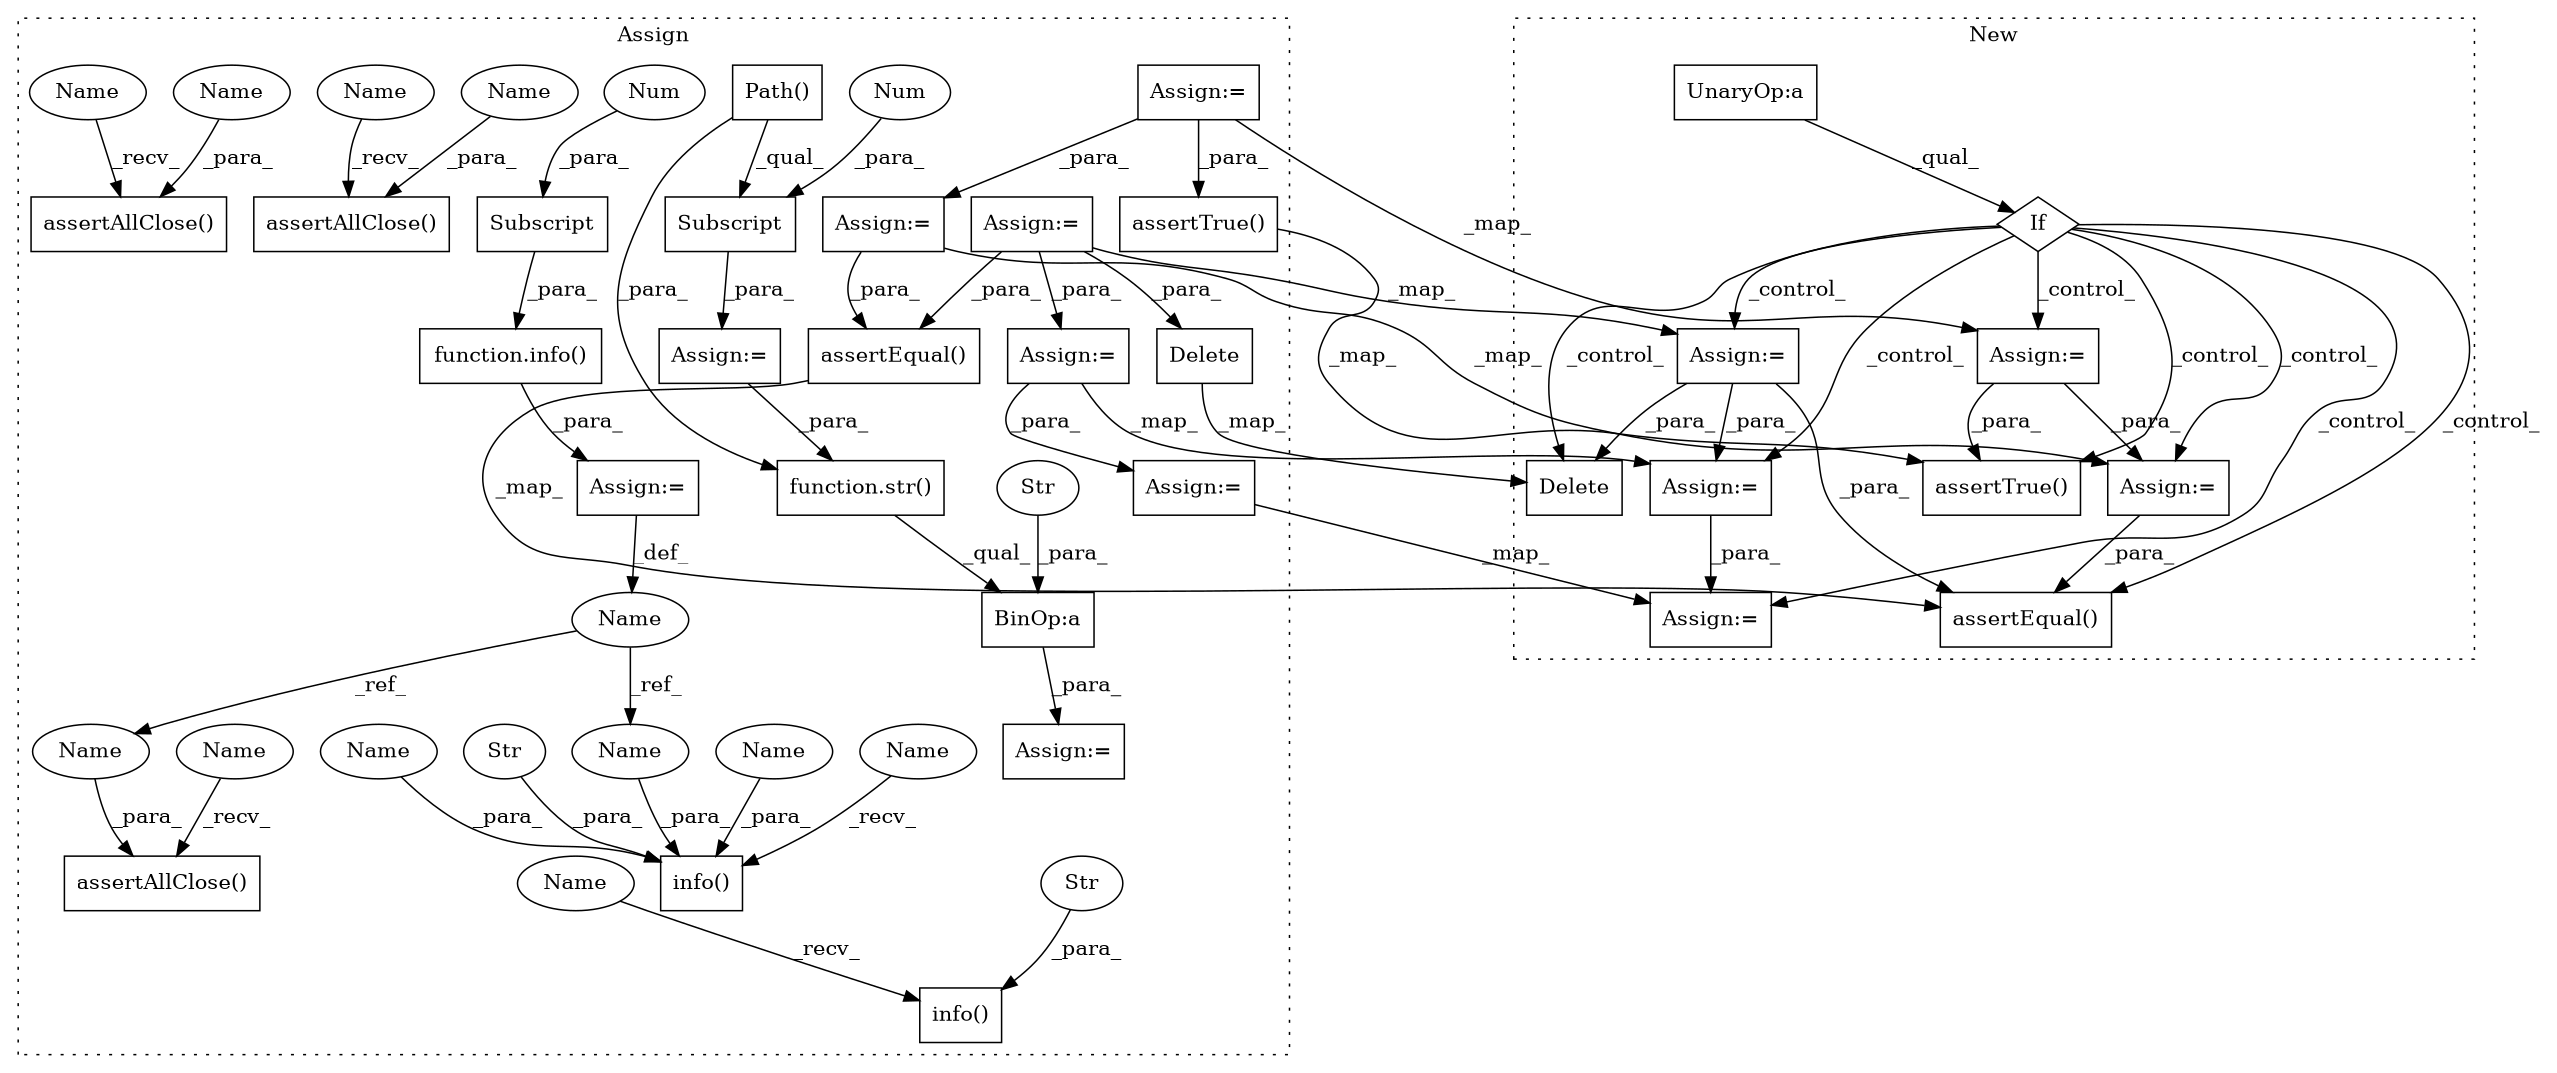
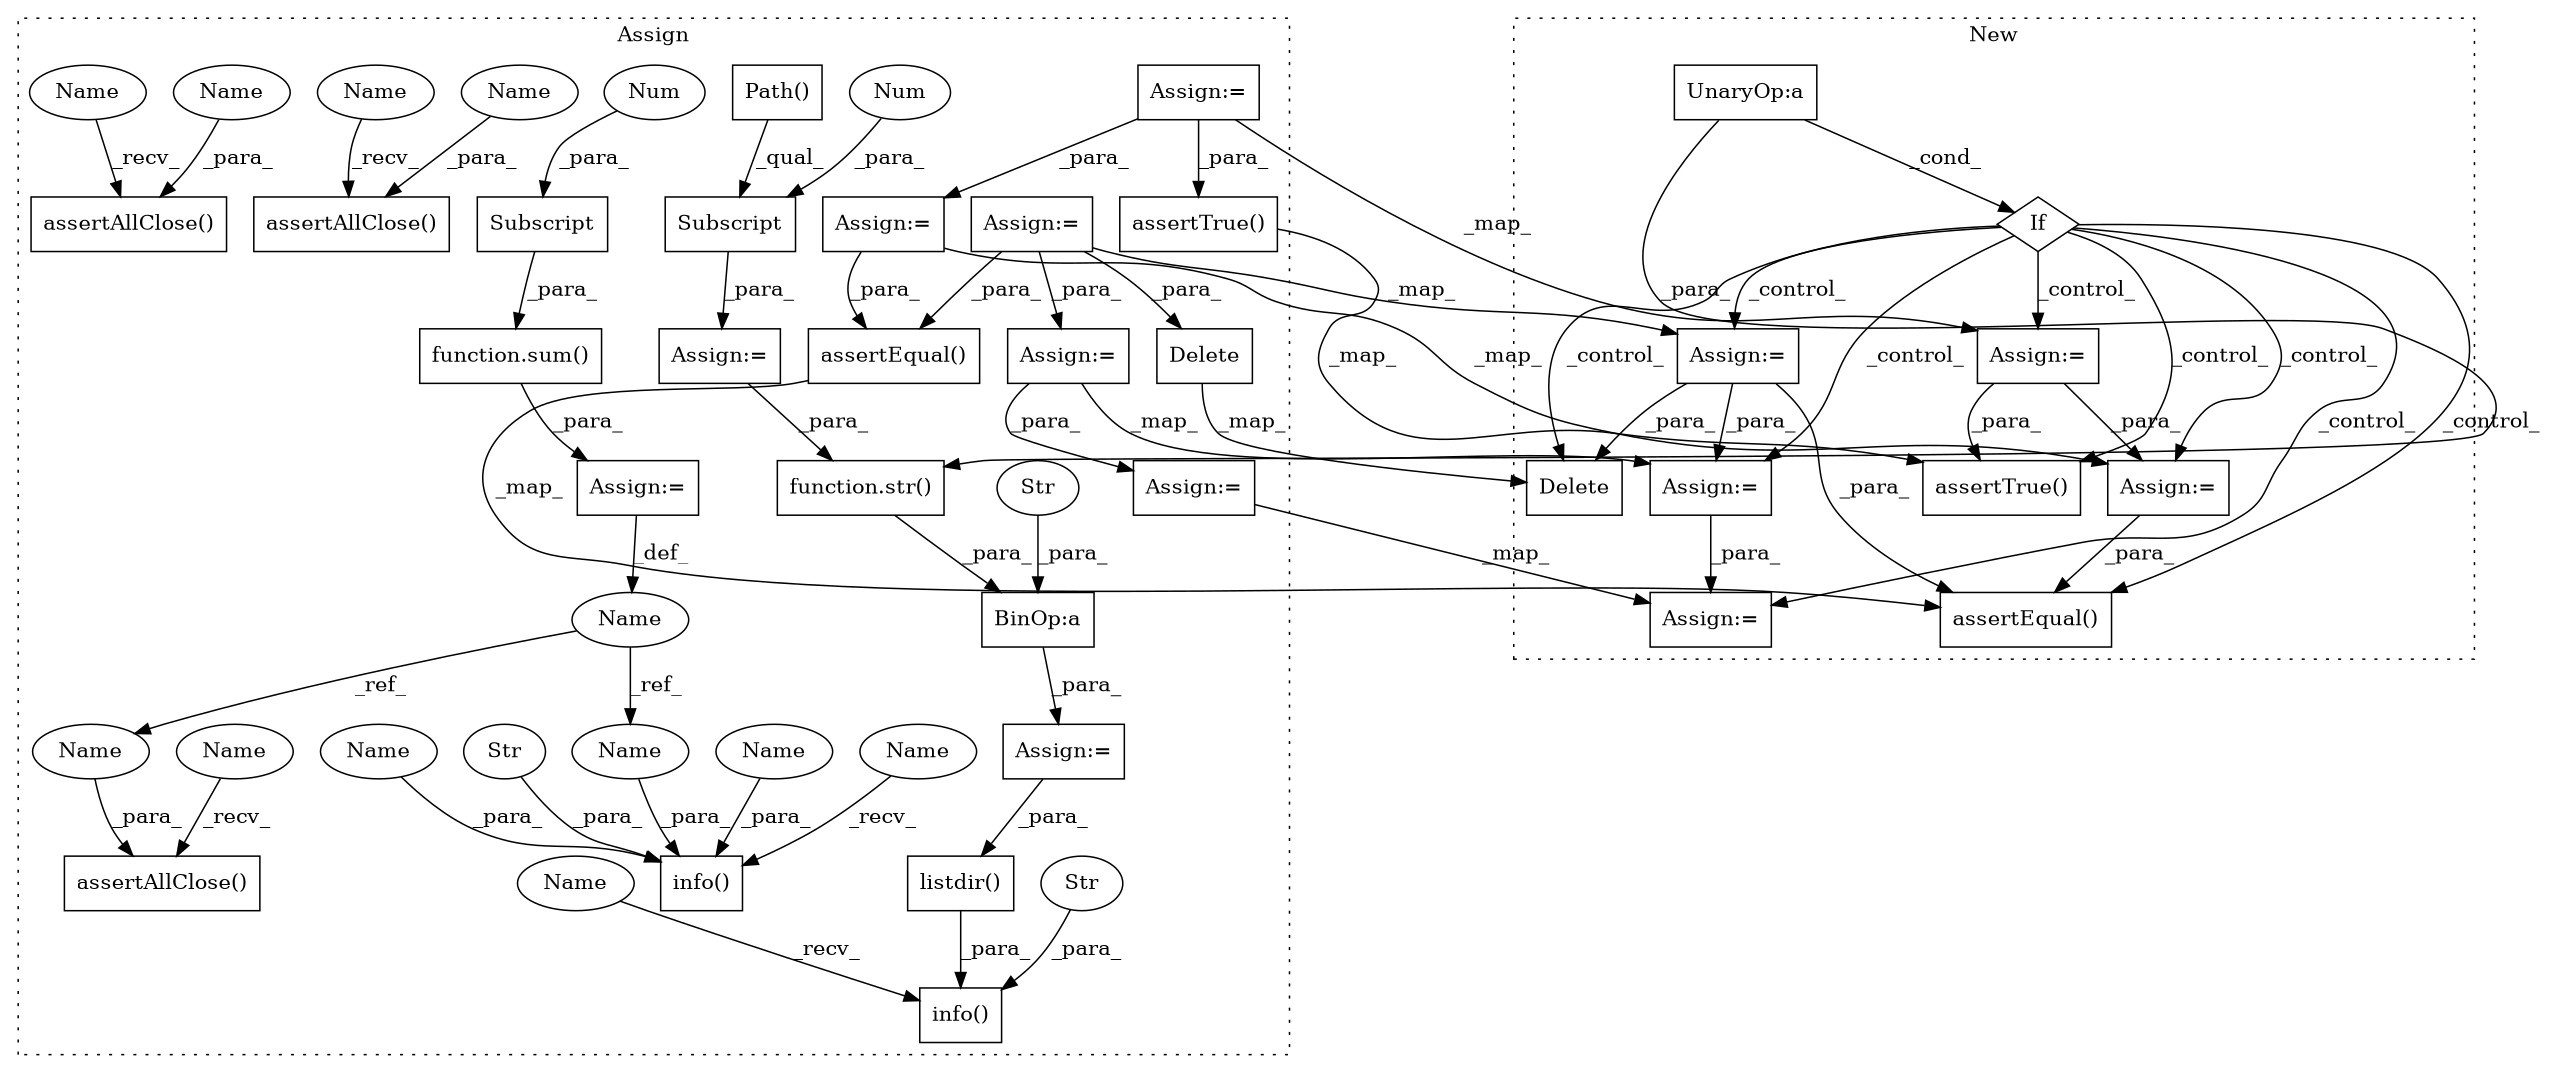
edge "UnaryOp:a" -> "If": label "_qual_" -> "_cond_"
edge "Path()" -> "function.str()": now "UnaryOp:a" -> "function.str()"
node "function.info()": label "function.info()" -> "function.sum()"
edge "function.str()" -> "BinOp:a": label "_qual_" -> "_para_"
node "listdir()": added
